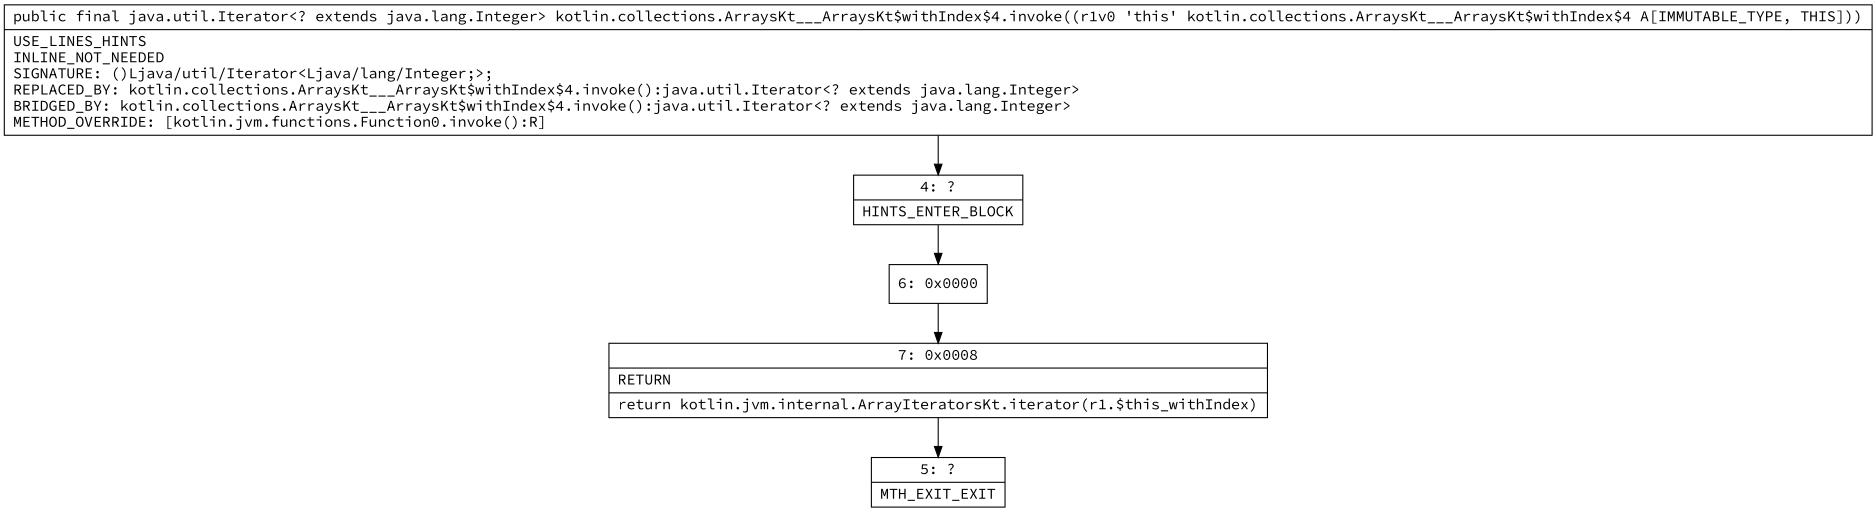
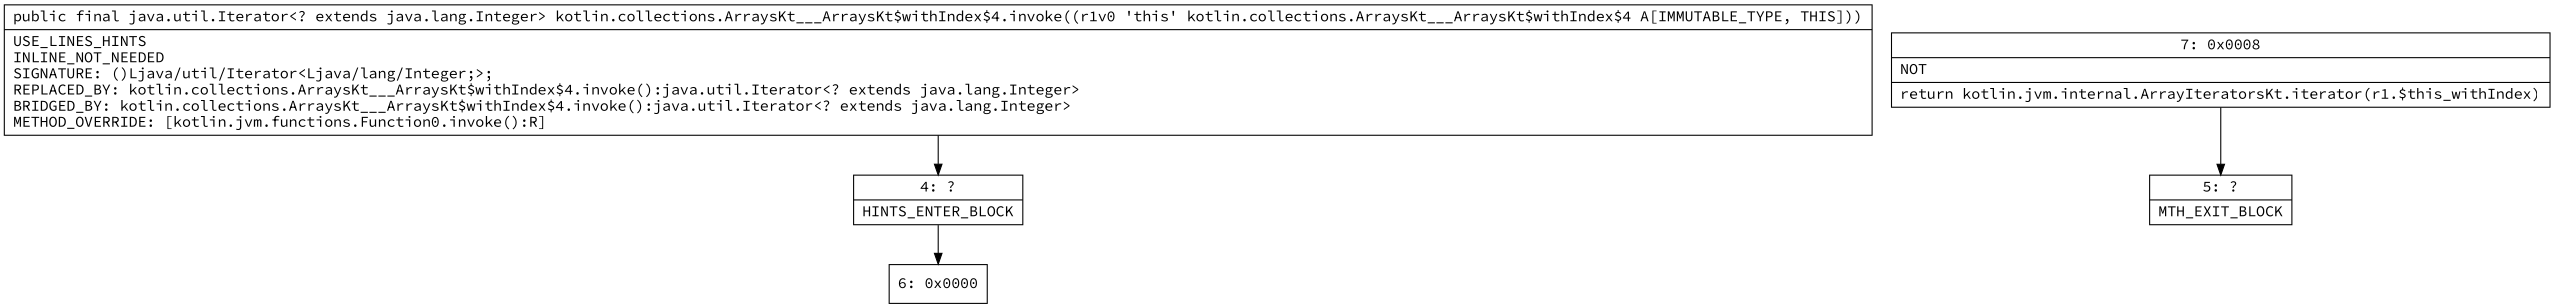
edge "6: 0x0000" -> "7: 0x0008": removed
node "7: 0x0008": text "RETURN" -> "NOT"
node "5: ?": text "MTH_EXIT_EXIT" -> "MTH_EXIT_BLOCK"
